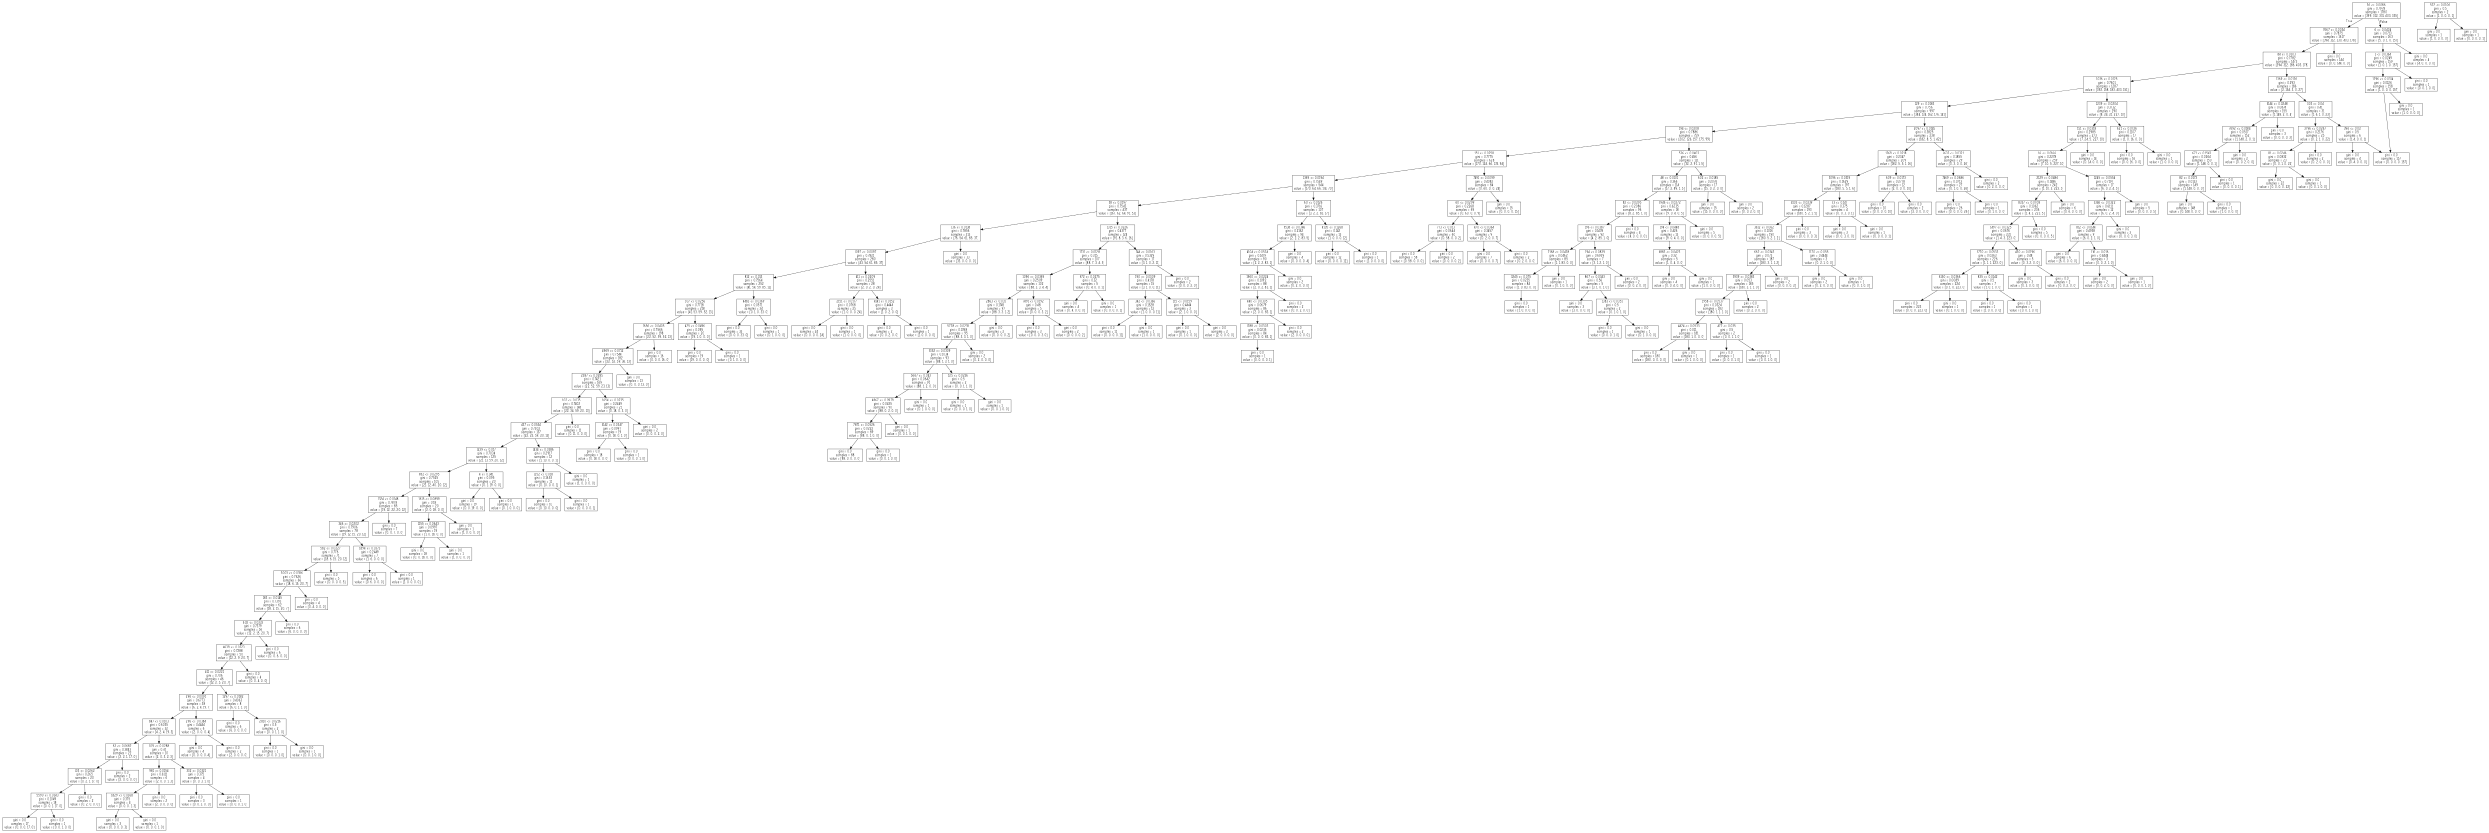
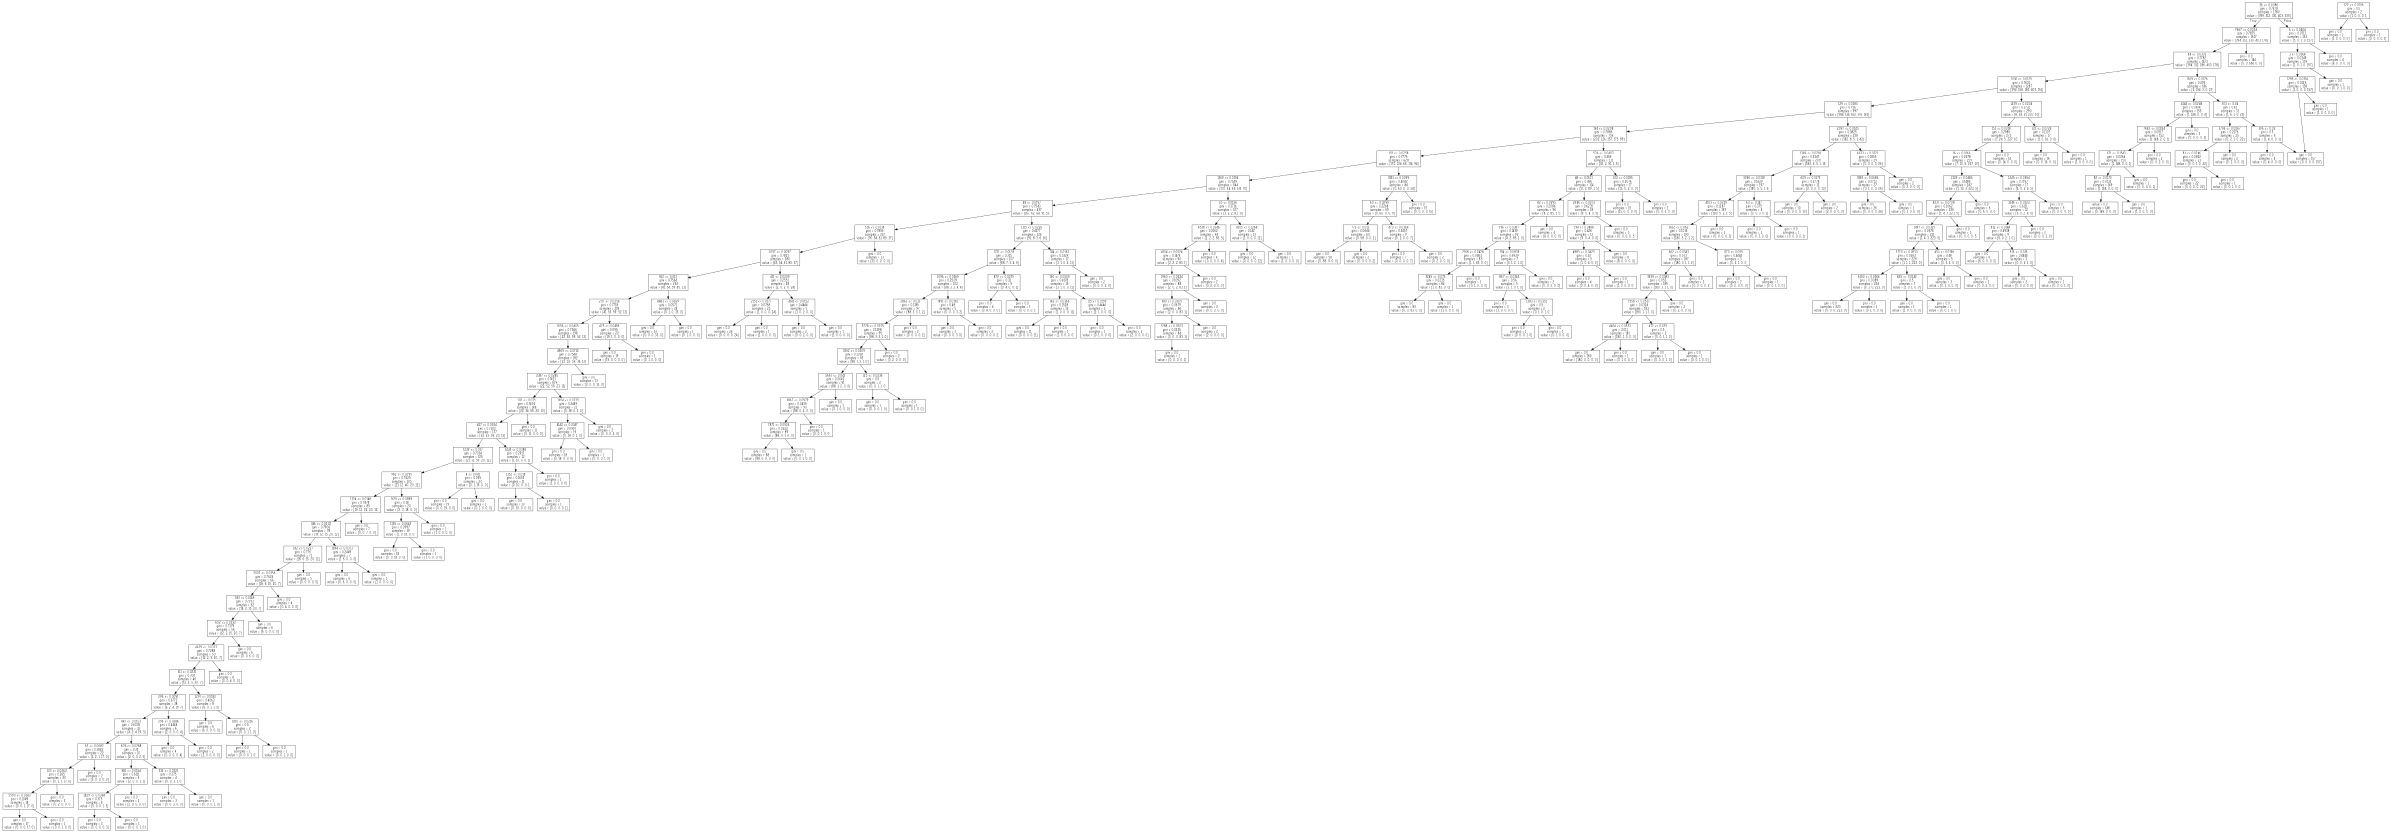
node "gini = 0.0 samples = 148 value = [0, 148, 0, 0, 0]": label "gini = 0.0 samples = 148 value = [0, 148, 0, 0, 0]" -> "value = 0.0 samples = 148 value = [0, 148, 0, 0, 0]"
node "gini = 0.0 samples = 8 value = [8, 0, 0, 0, 0]": added
node "gini = 0.0 samples = 83 value = [0, 0, 83, 0, 0]": added
node "gini = 0.0 samples = 16 value = [0, 0, 0, 16, 0]": removed
